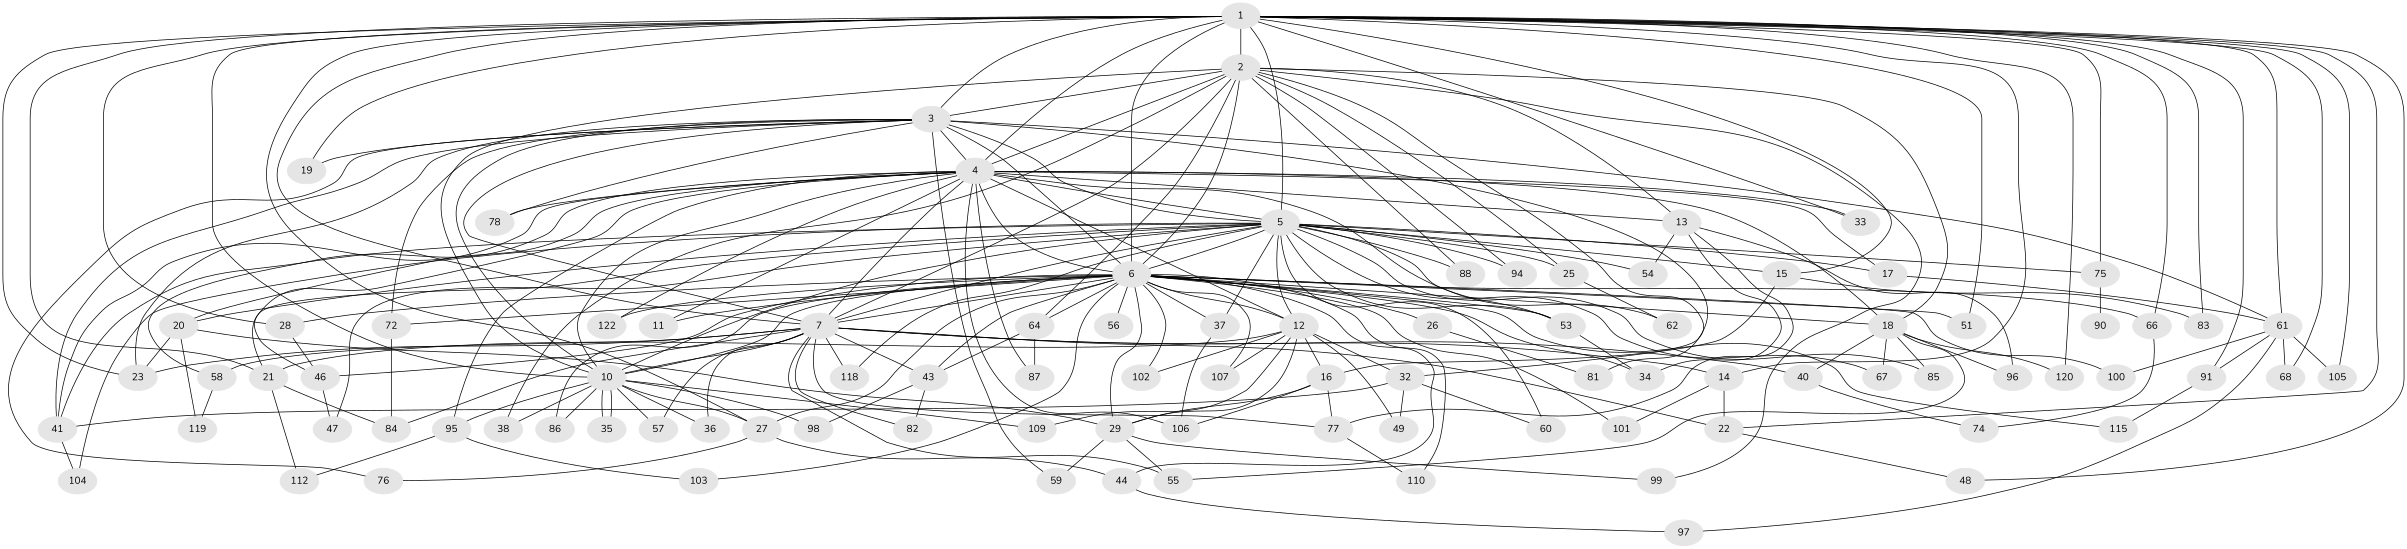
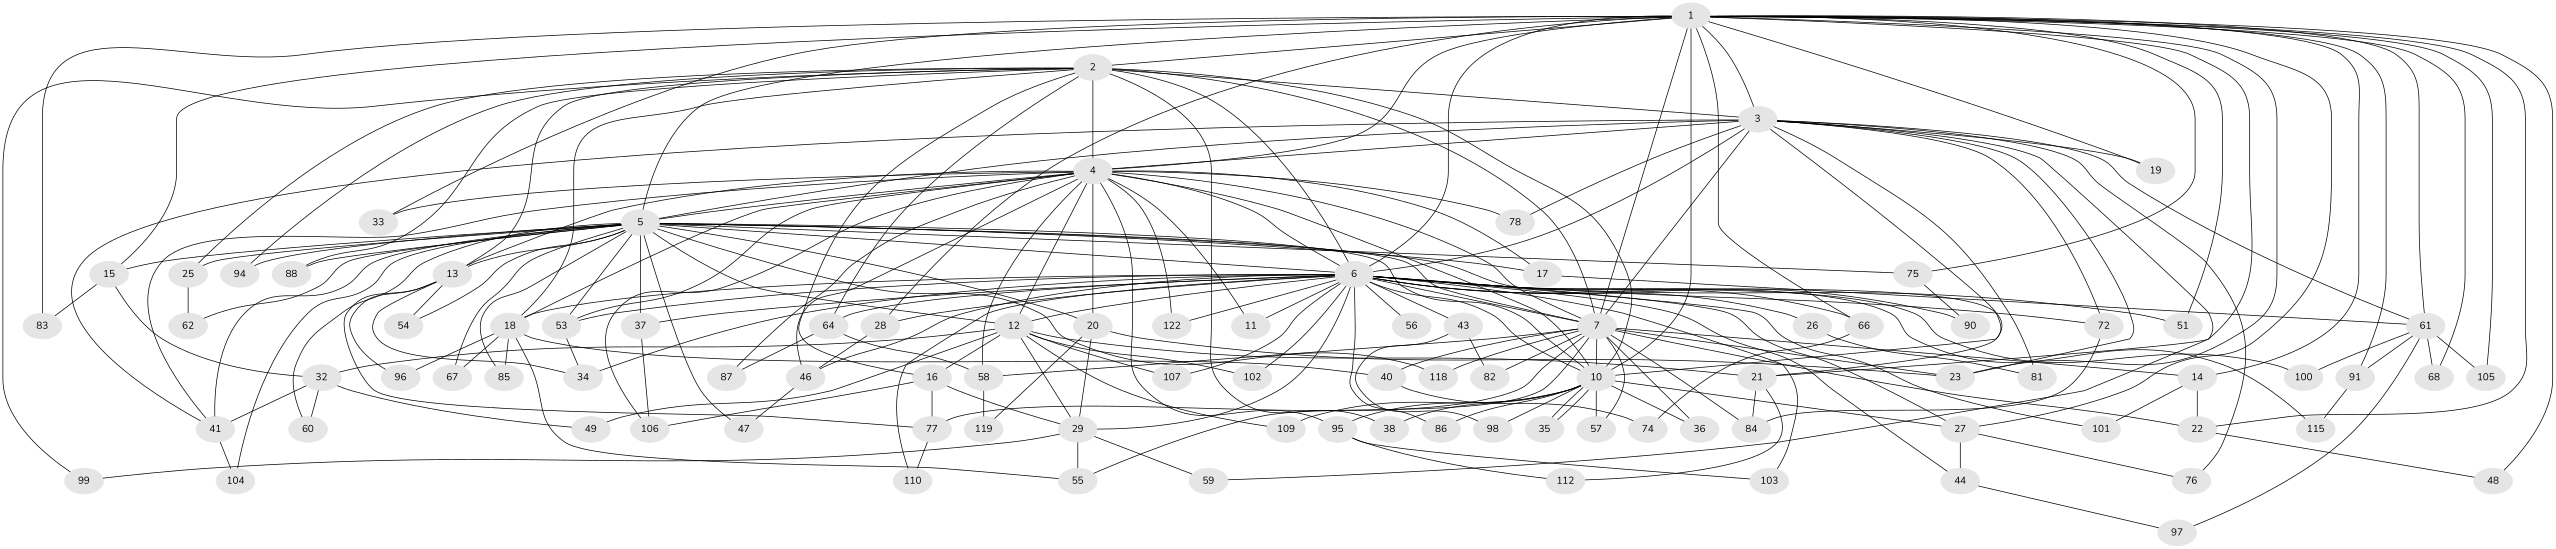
edge "5" -- "13": added
edge "6" -- "90": added
edge "64" -- "43": now "64" -- "58"
edge "7" -- "43": removed
node "120": removed
